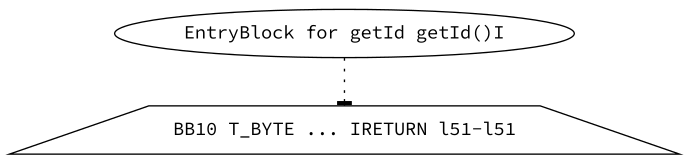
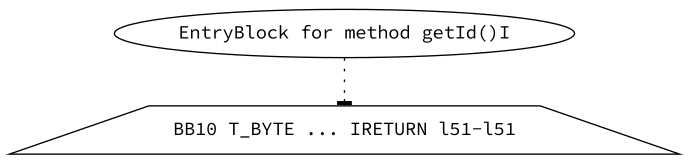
node "EntryBlock for getId getId()I": label "EntryBlock for getId getId()I" -> "EntryBlock for method getId()I"
